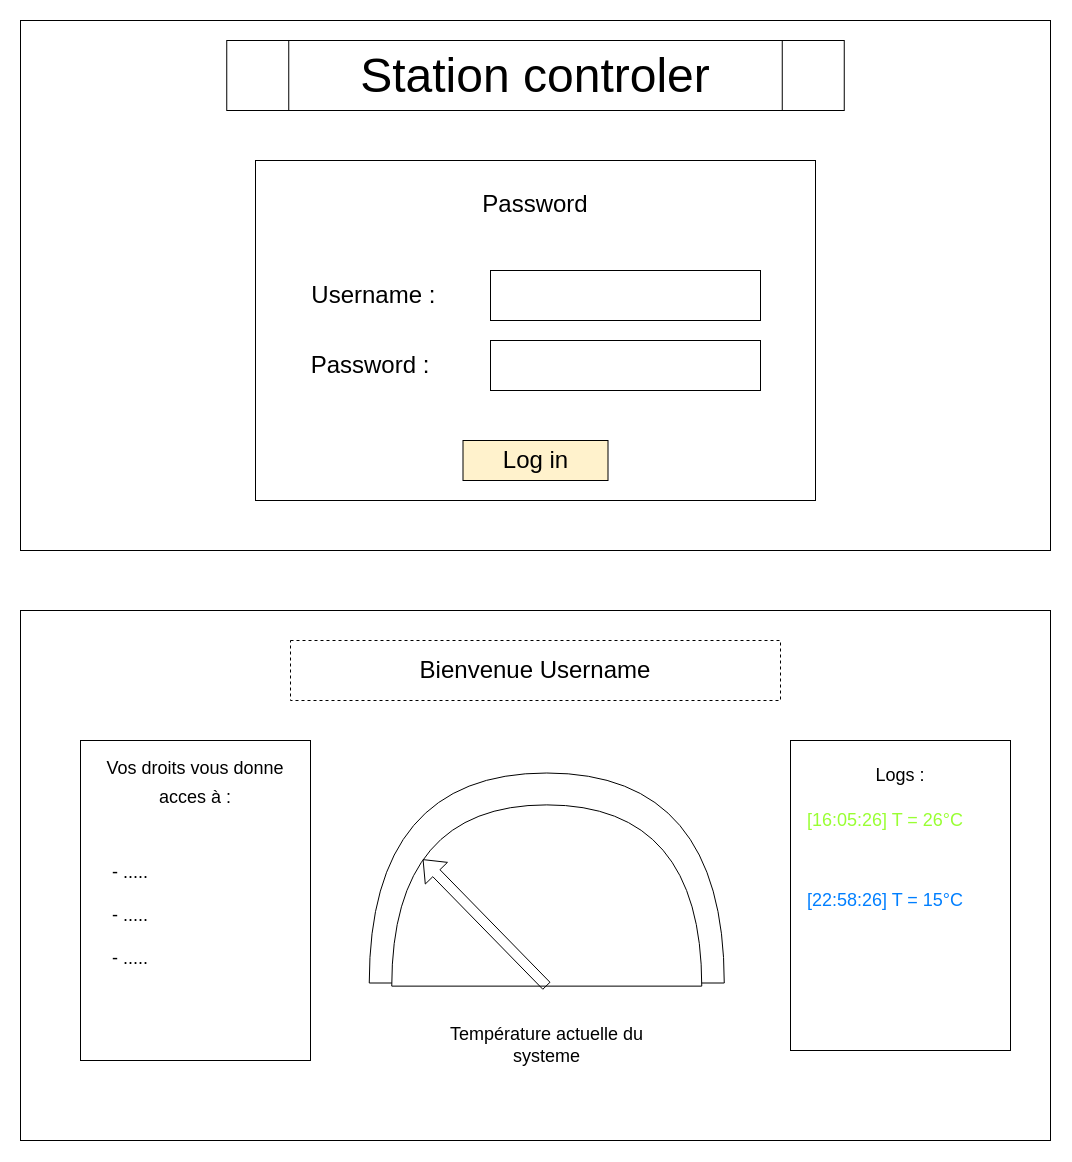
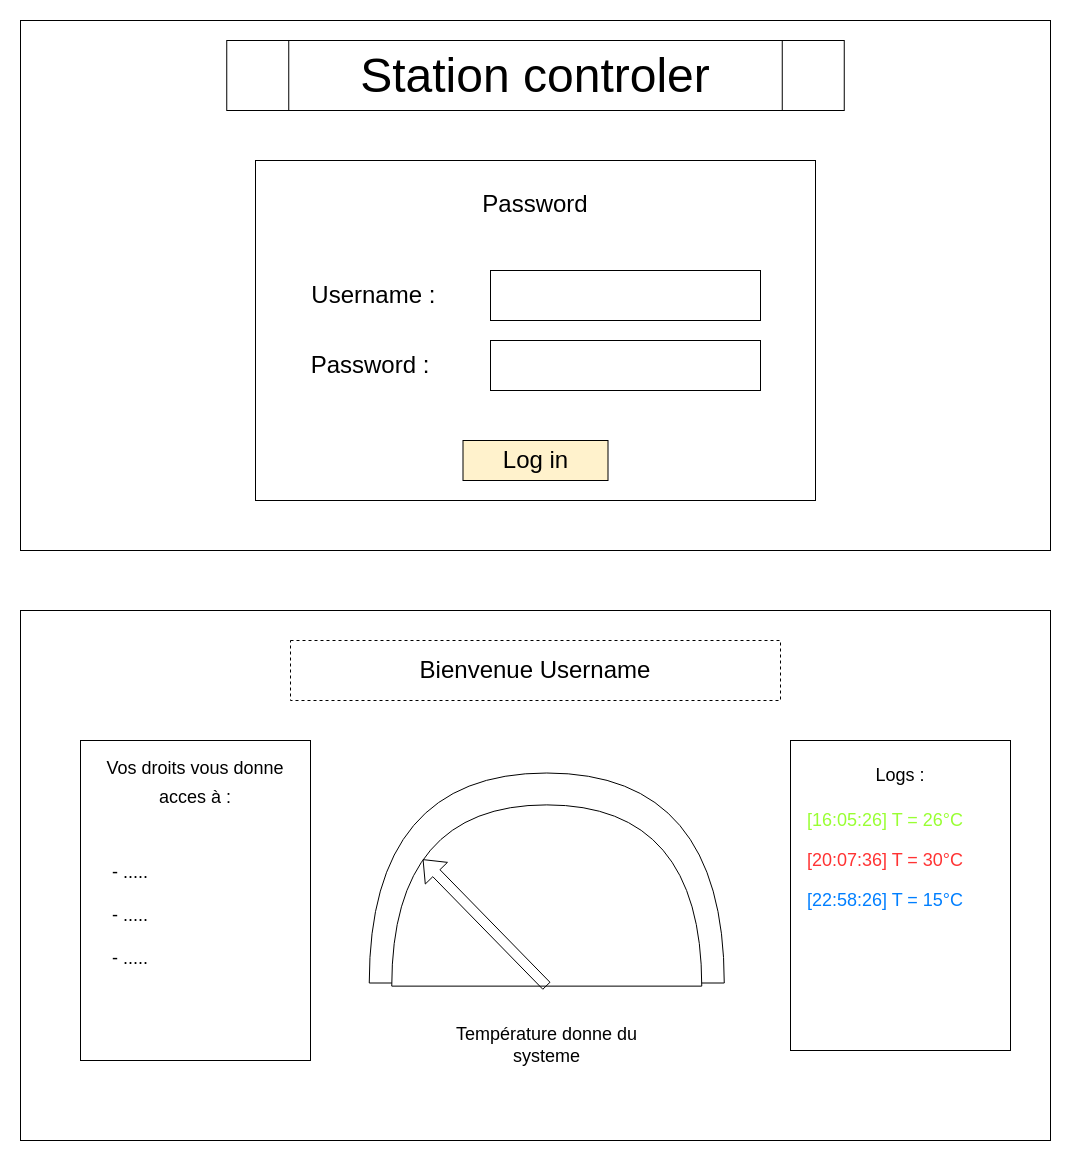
node "[20:07:36] T = 30°C": added
node "Température actuelle du systeme": label "Température actuelle du systeme" -> "Température donne du systeme"
